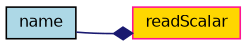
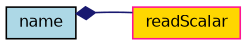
edge "name" -> "readScalar": reversed
